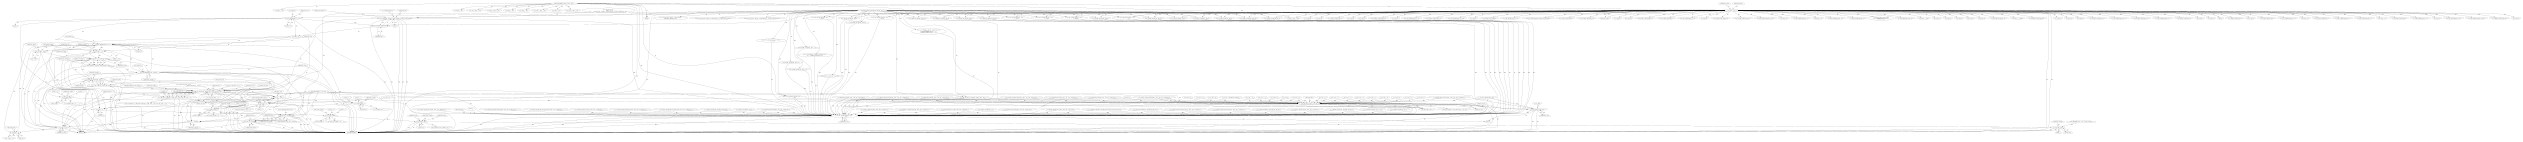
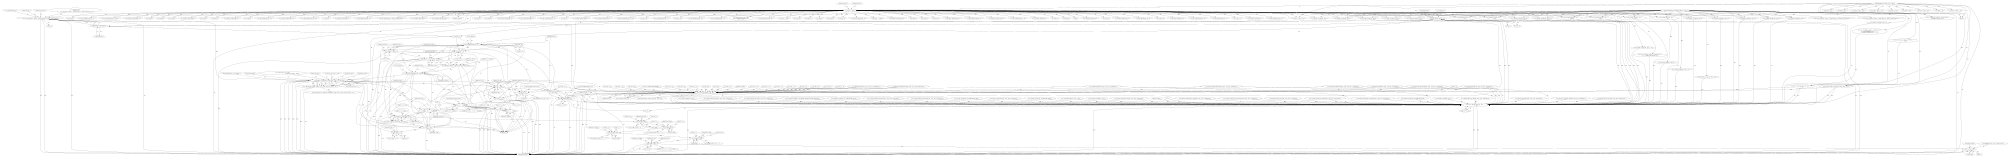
edge "(Call,bgp_attr_len(aflags, tptr))" -> "(Call,tptr += alenlen)": reversed
